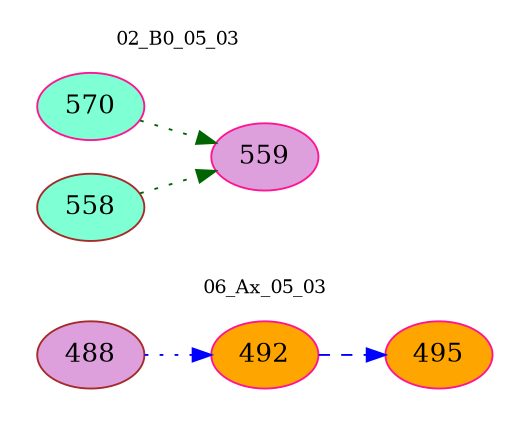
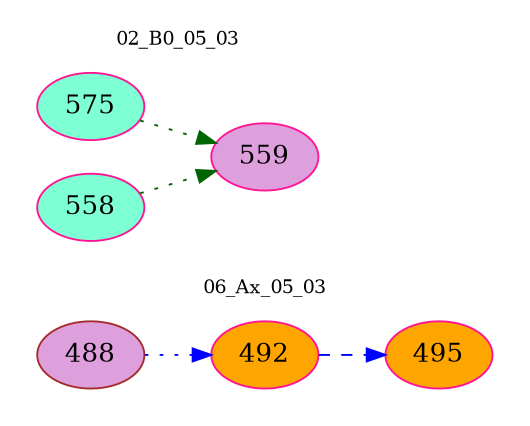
node "570": label "570" -> "575"
node "558": color brown -> deeppink
